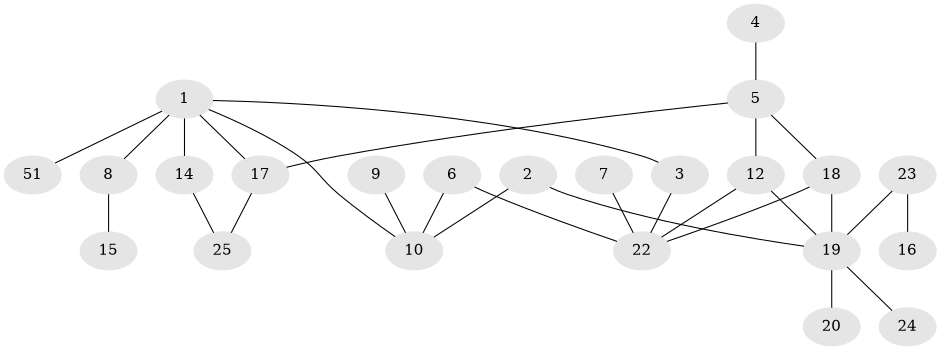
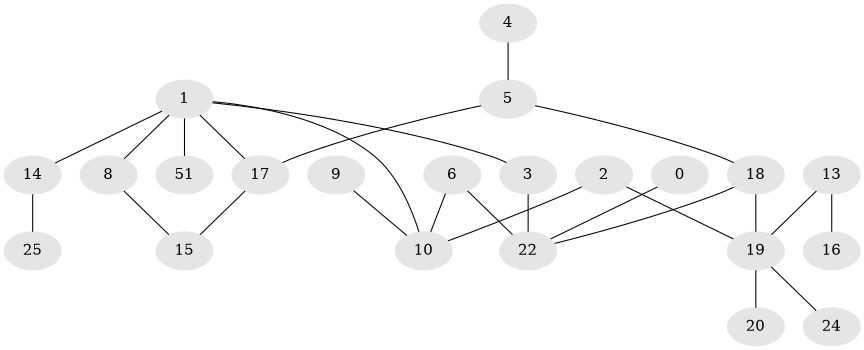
node "7": label "7" -> "0"
node "12": removed
node "23": label "23" -> "13"
edge "17" -- "25": now "17" -- "15"
